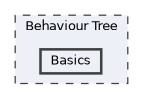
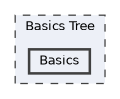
cluster "Behaviour Tree": label "Behaviour Tree" -> "Basics Tree"
